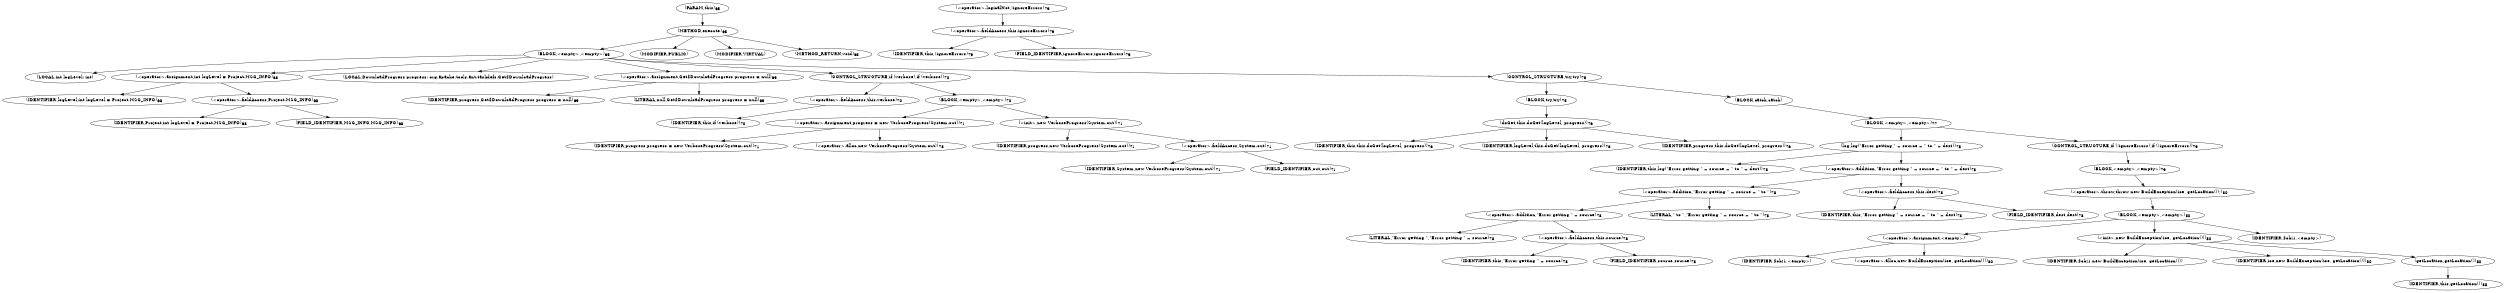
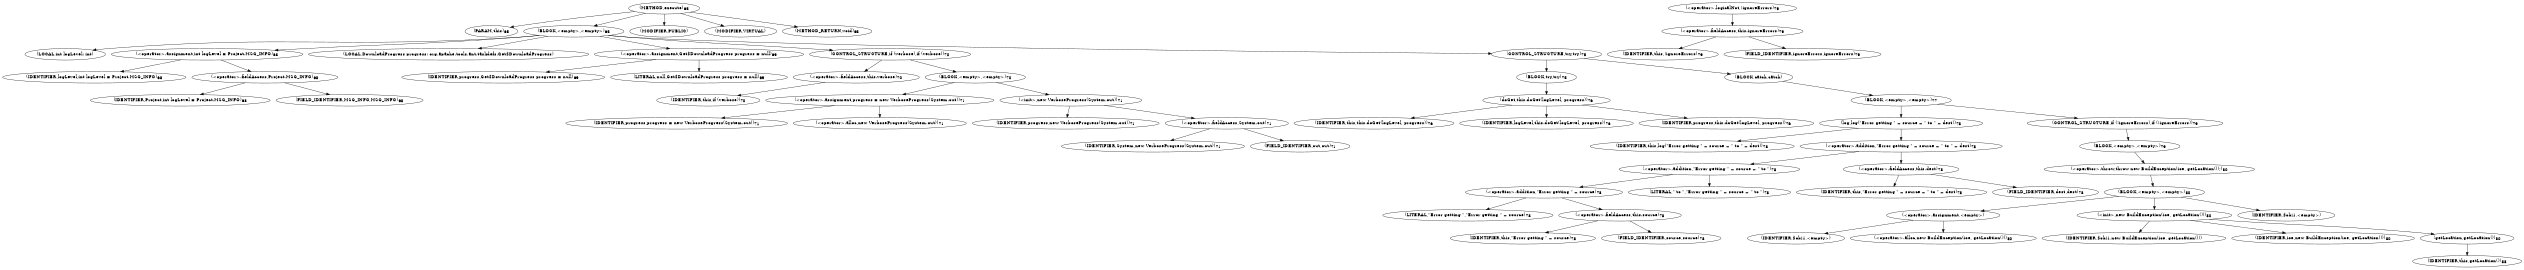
edge "(PARAM,this)" -> "(METHOD,execute)": reversed
node "(<operator>.alloc,new VerboseProgress(System.out))": text "78" -> "71"
